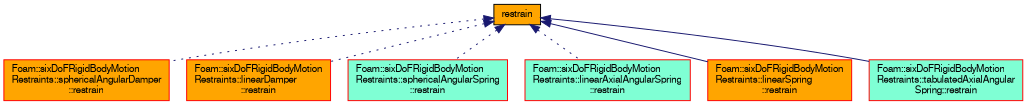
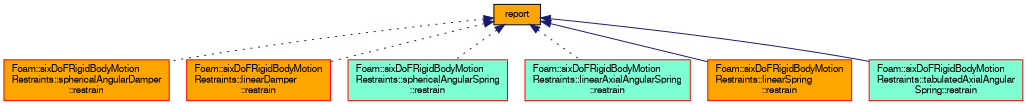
node "restrain": label "restrain" -> "report"
